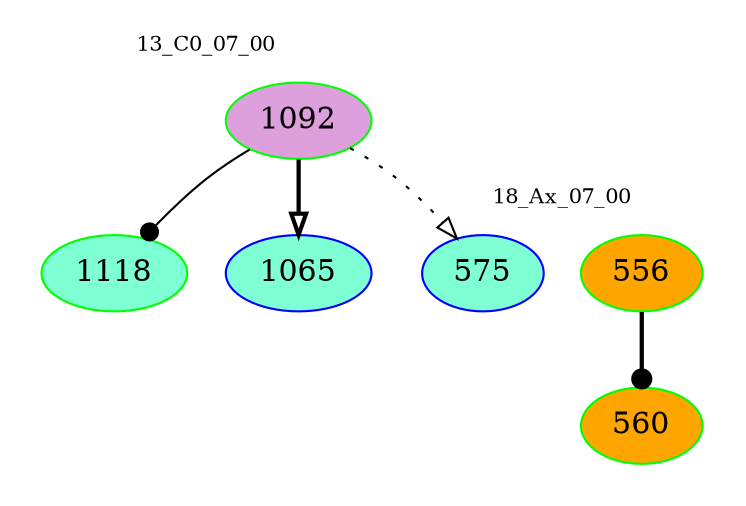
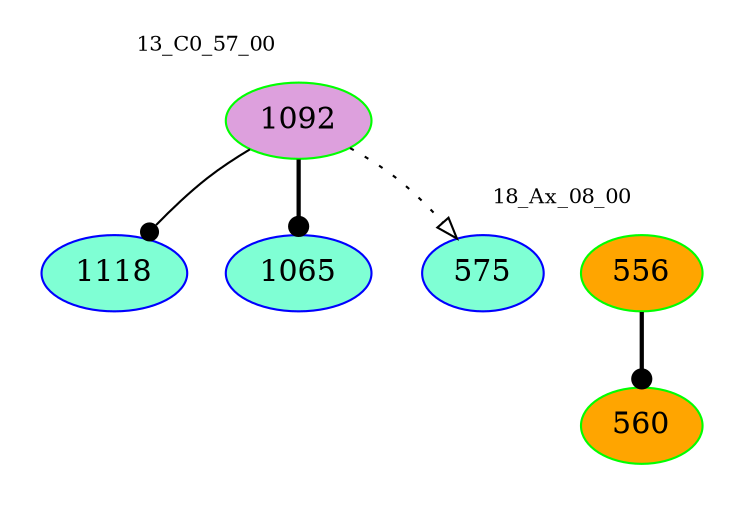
cluster "13_C0_07_00": label "13_C0_07_00" -> "13_C0_57_00"
edge "1092" -> "1065": arrowhead onormal -> dot
cluster "18_Ax_07_00": label "18_Ax_07_00" -> "18_Ax_08_00"
node "1118": color green -> blue
